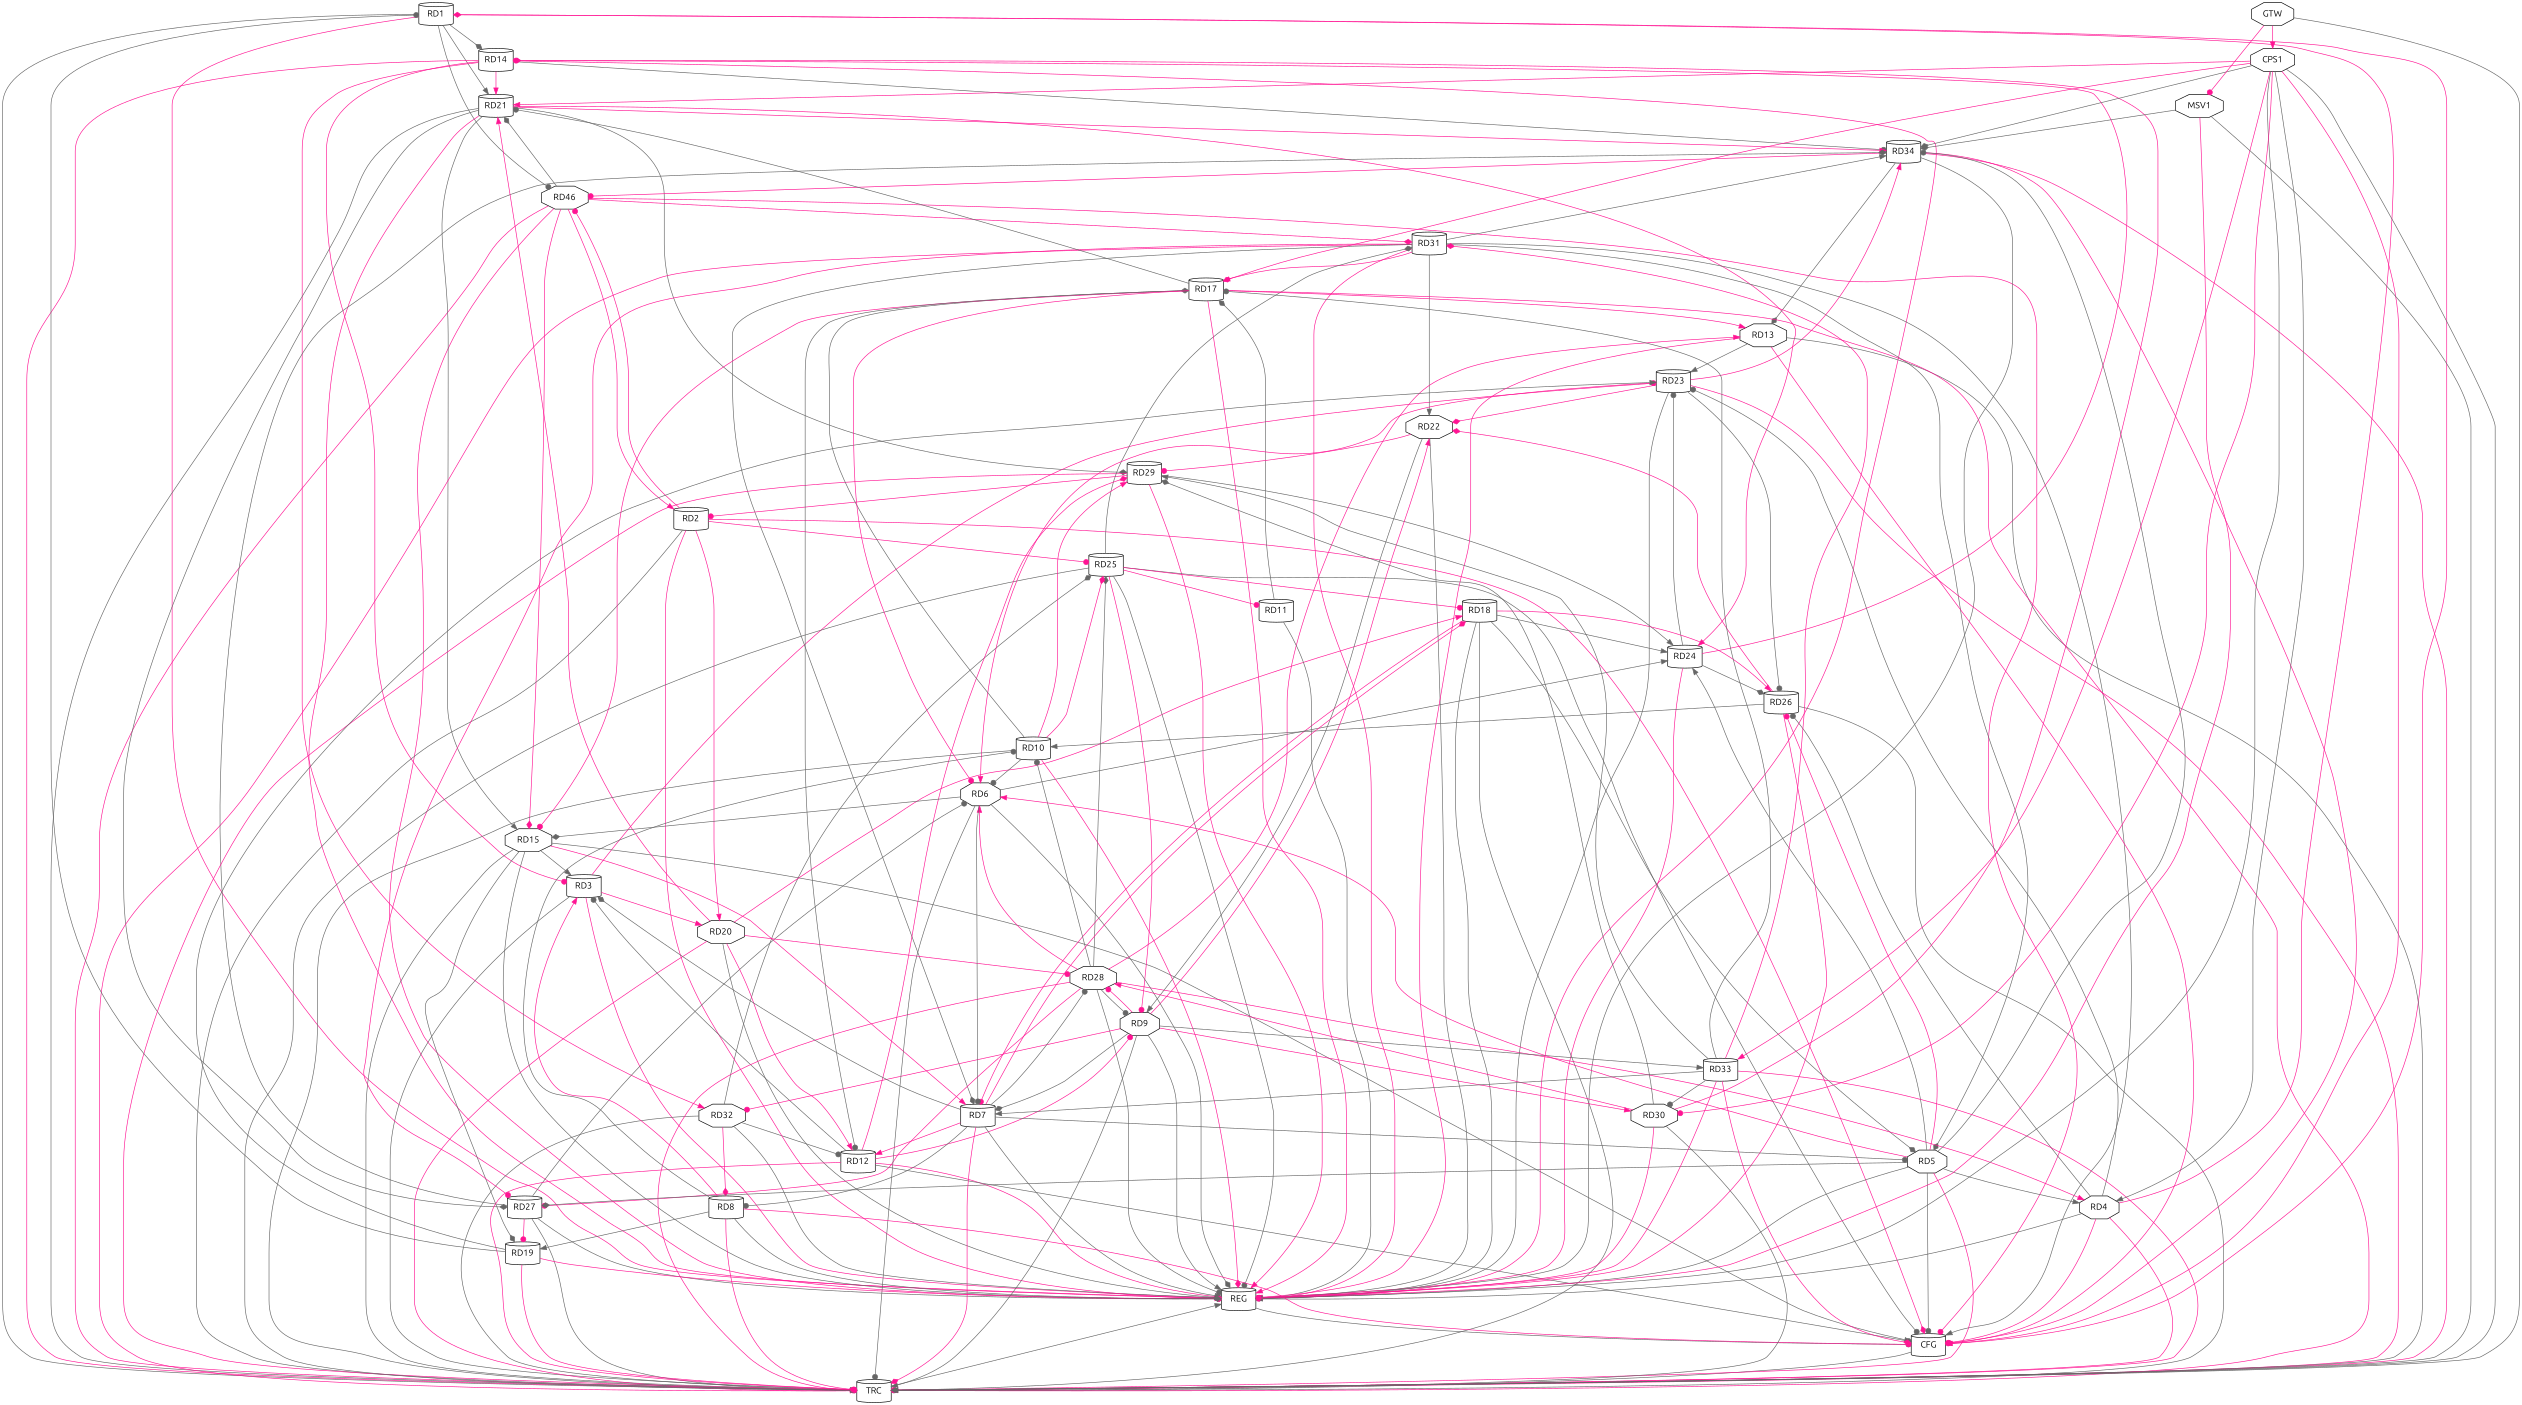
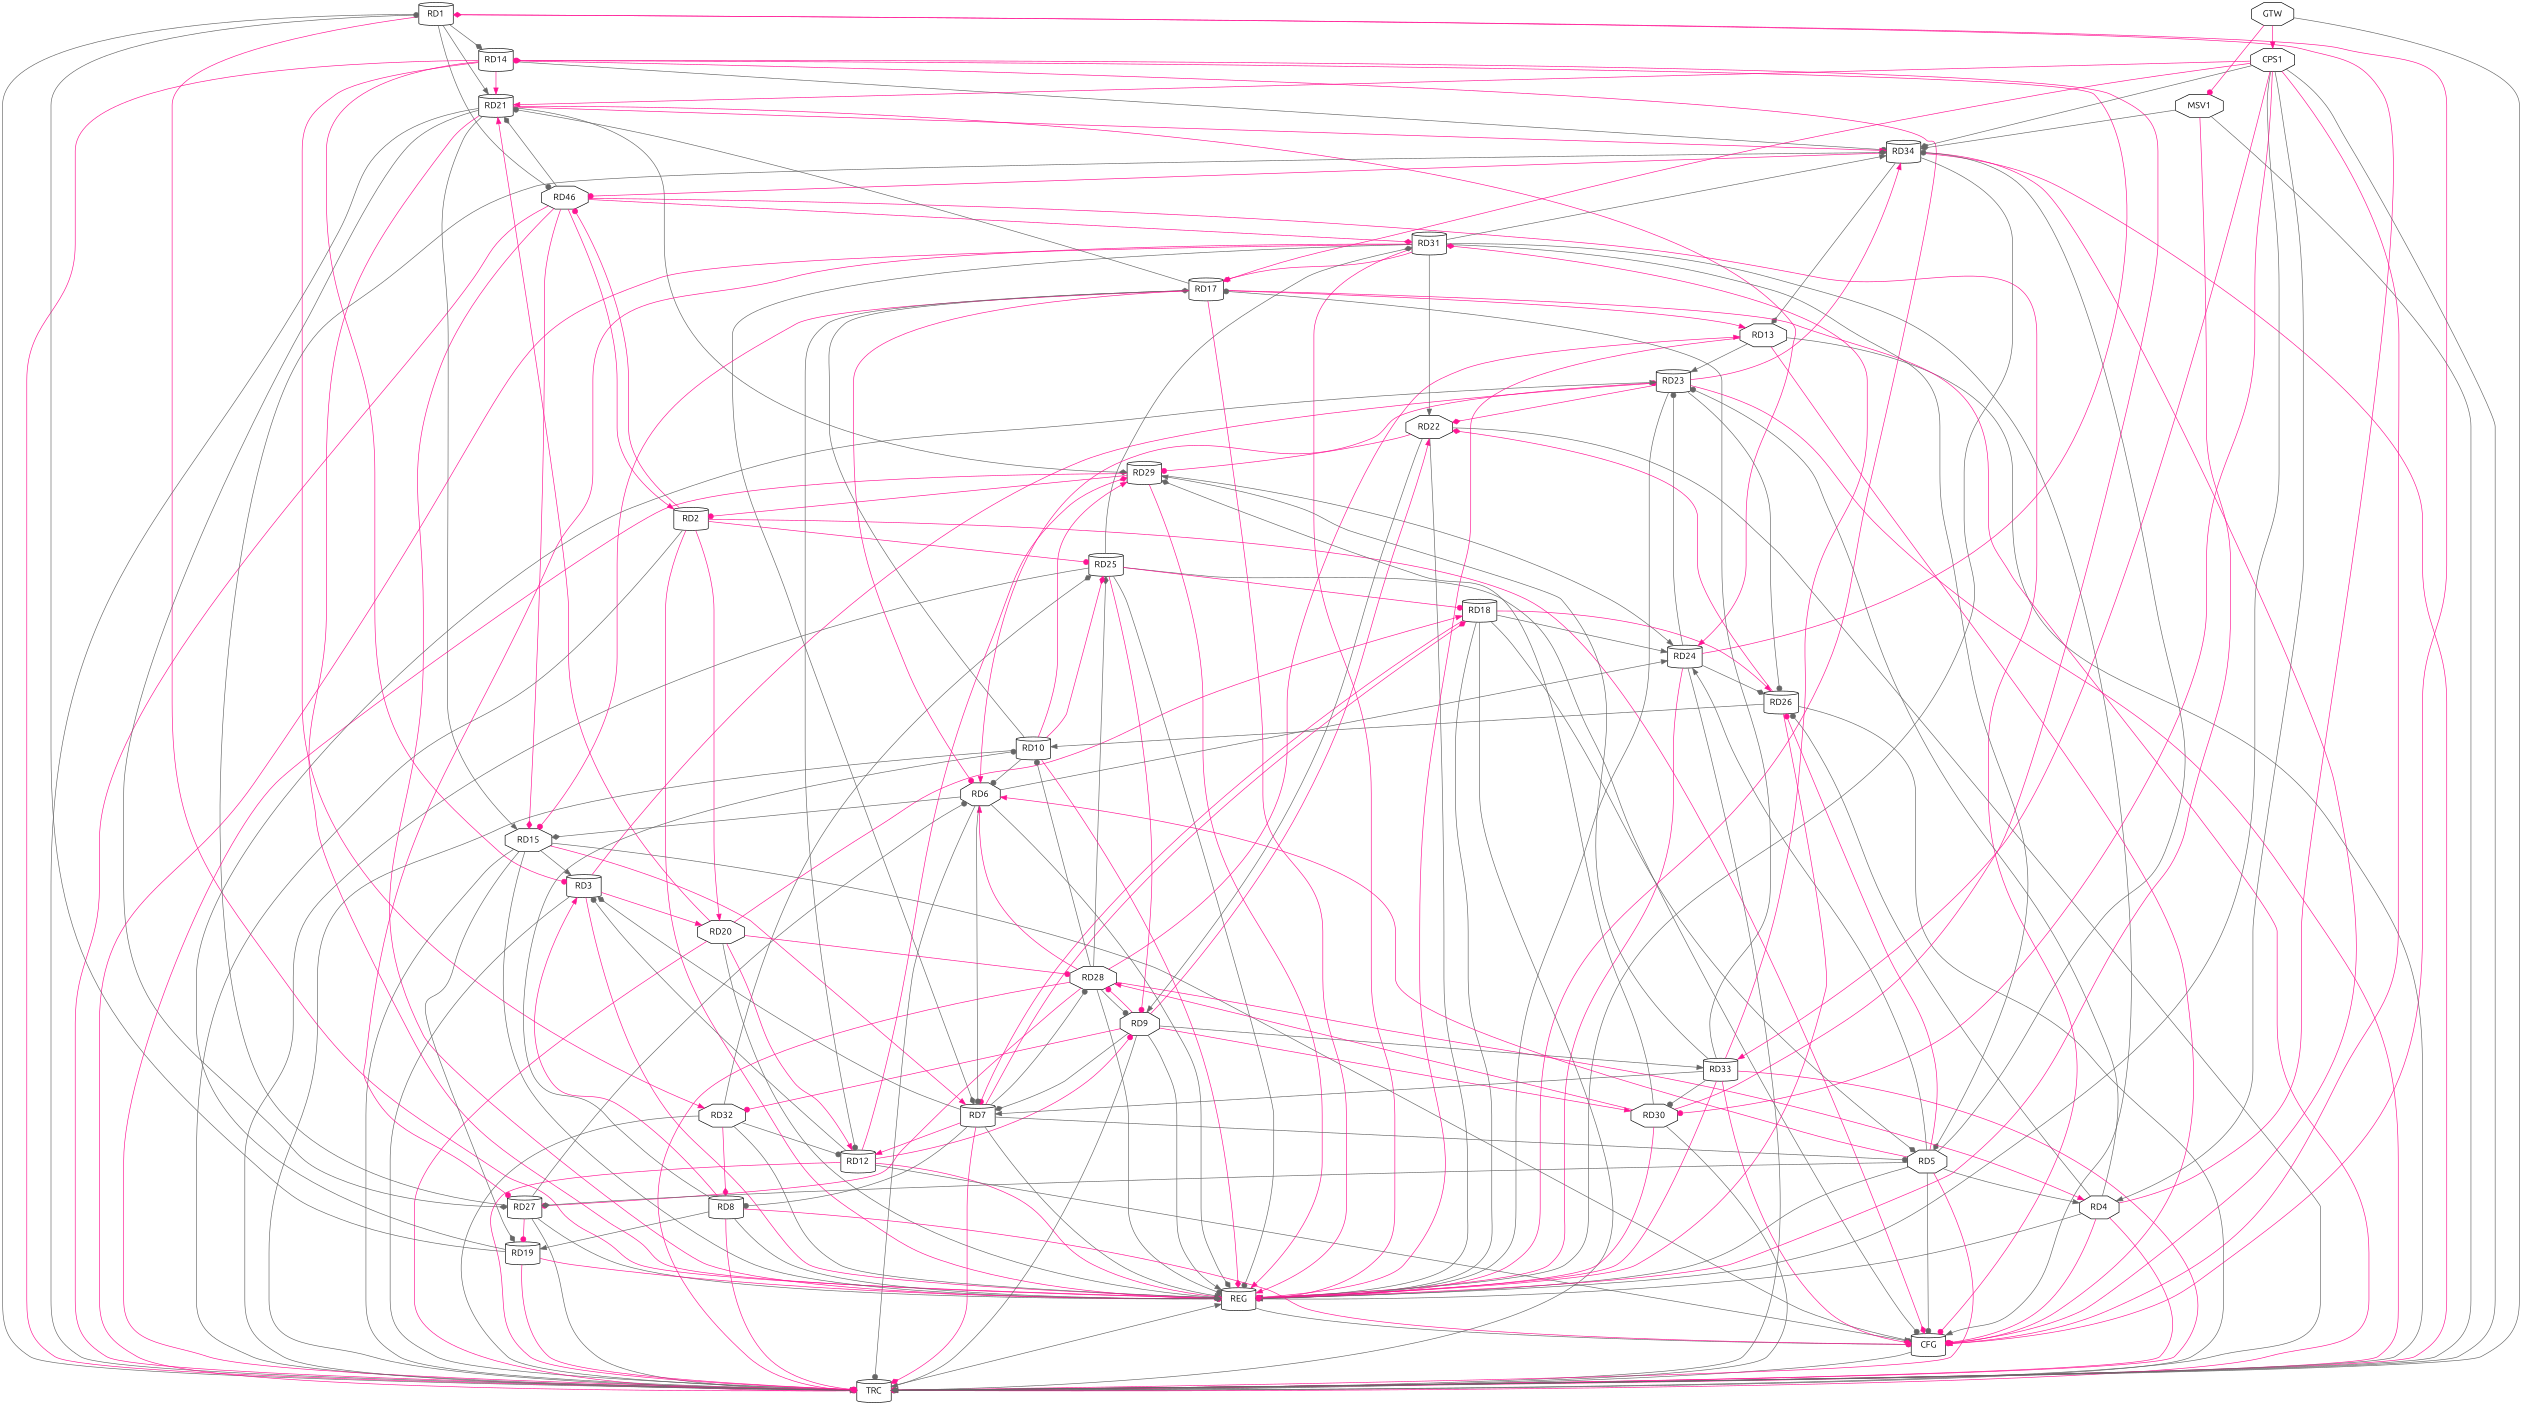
node "RD11": removed
edge "RD22" -> "TRC": added
edge "RD24" -> "TRC": added
